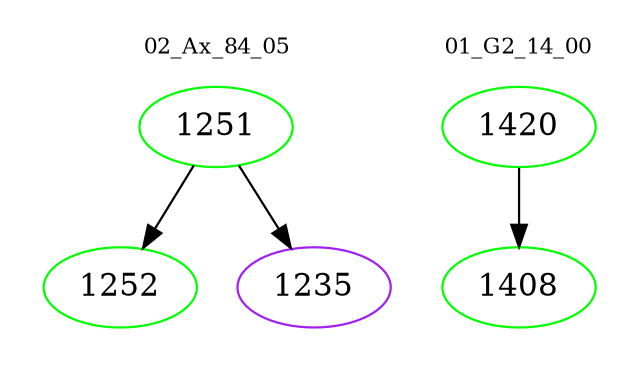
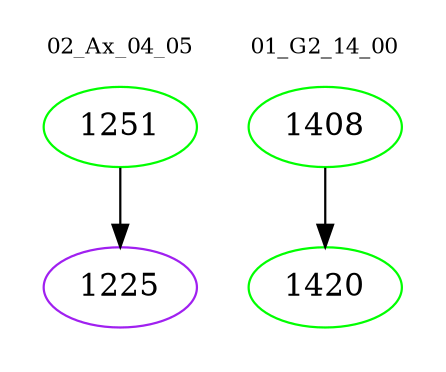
cluster "02_Ax_84_05": label "02_Ax_84_05" -> "02_Ax_04_05"
edge "1420" -> "1408": reversed
node "1252": removed
node "1235": label "1235" -> "1225"
